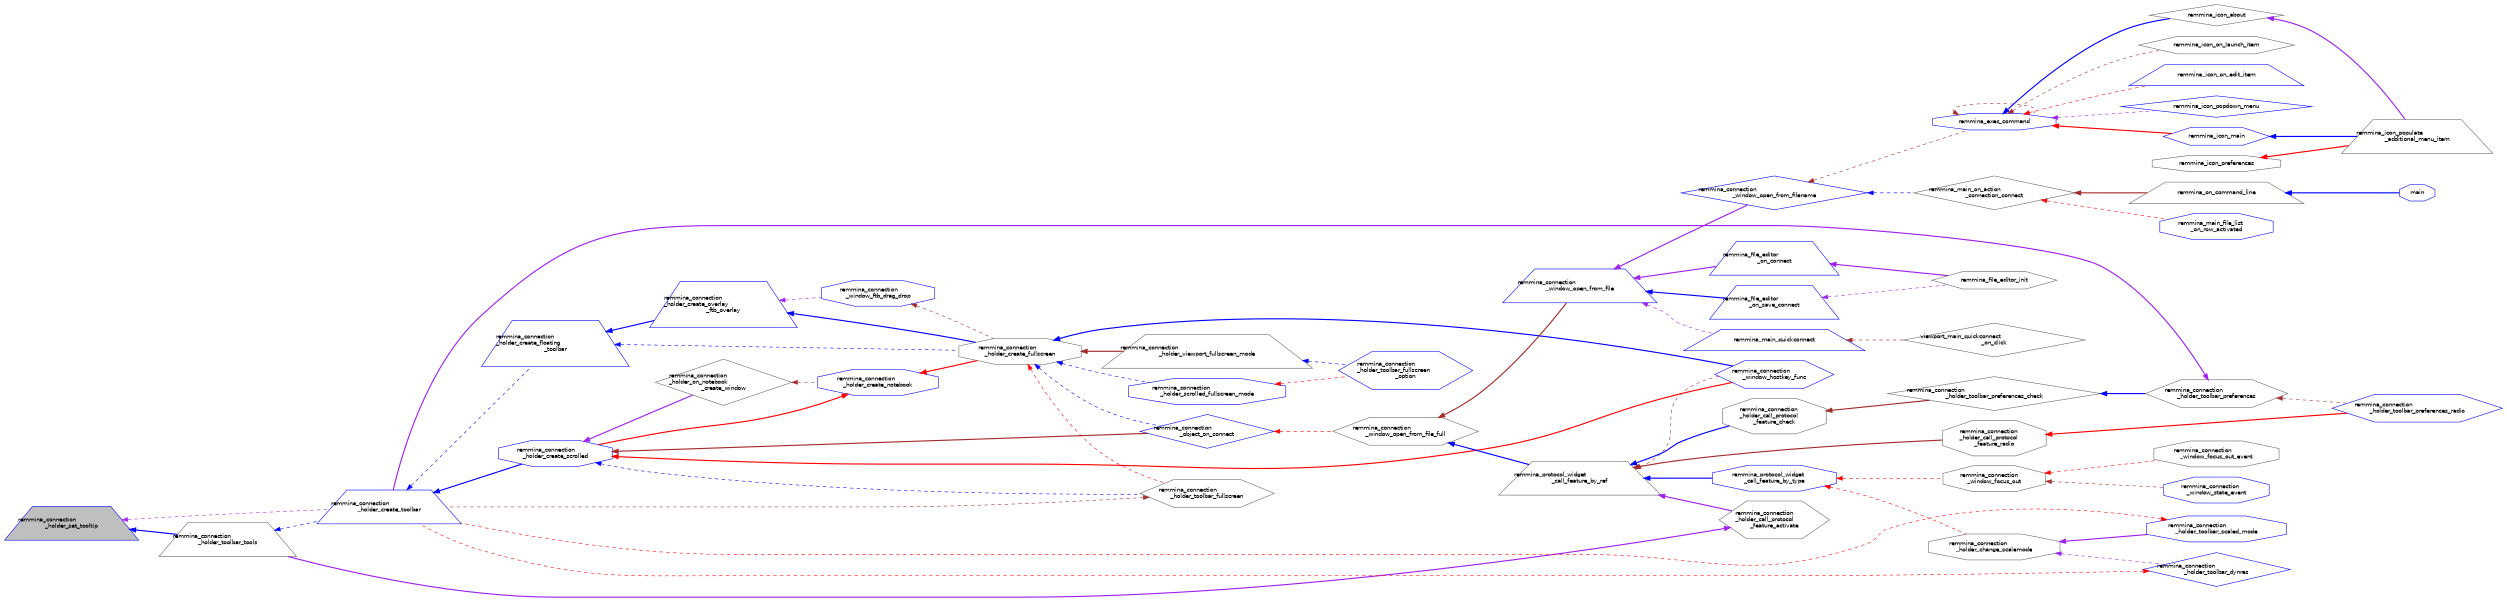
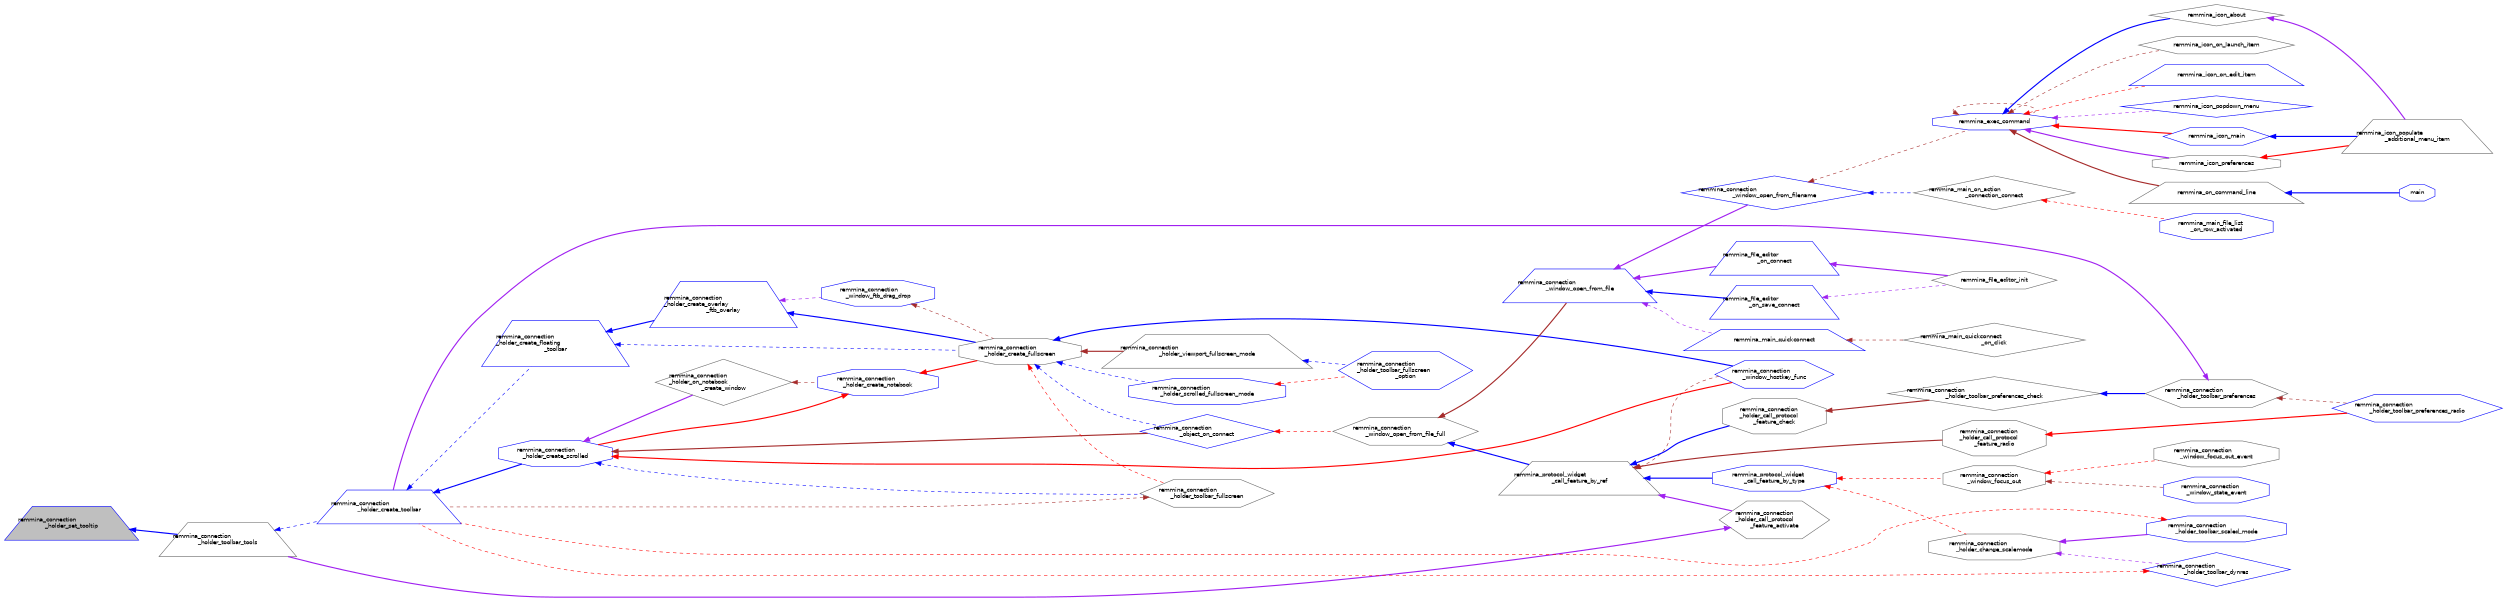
edge "remmina_icon_preferences" -> "remmina_exec_command": added
edge "remmina_on_command_line" -> "remmina_main_on_action _connection_connect": now "remmina_on_command_line" -> "remmina_exec_command"
node "viewport_main_quickconnect _on_click": label "viewport_main_quickconnect _on_click" -> "remmina_main_quickconnect _on_click"
edge "remmina_connection _holder_create_toolbar" -> "remmina_connection _holder_set_tooltip": removed
